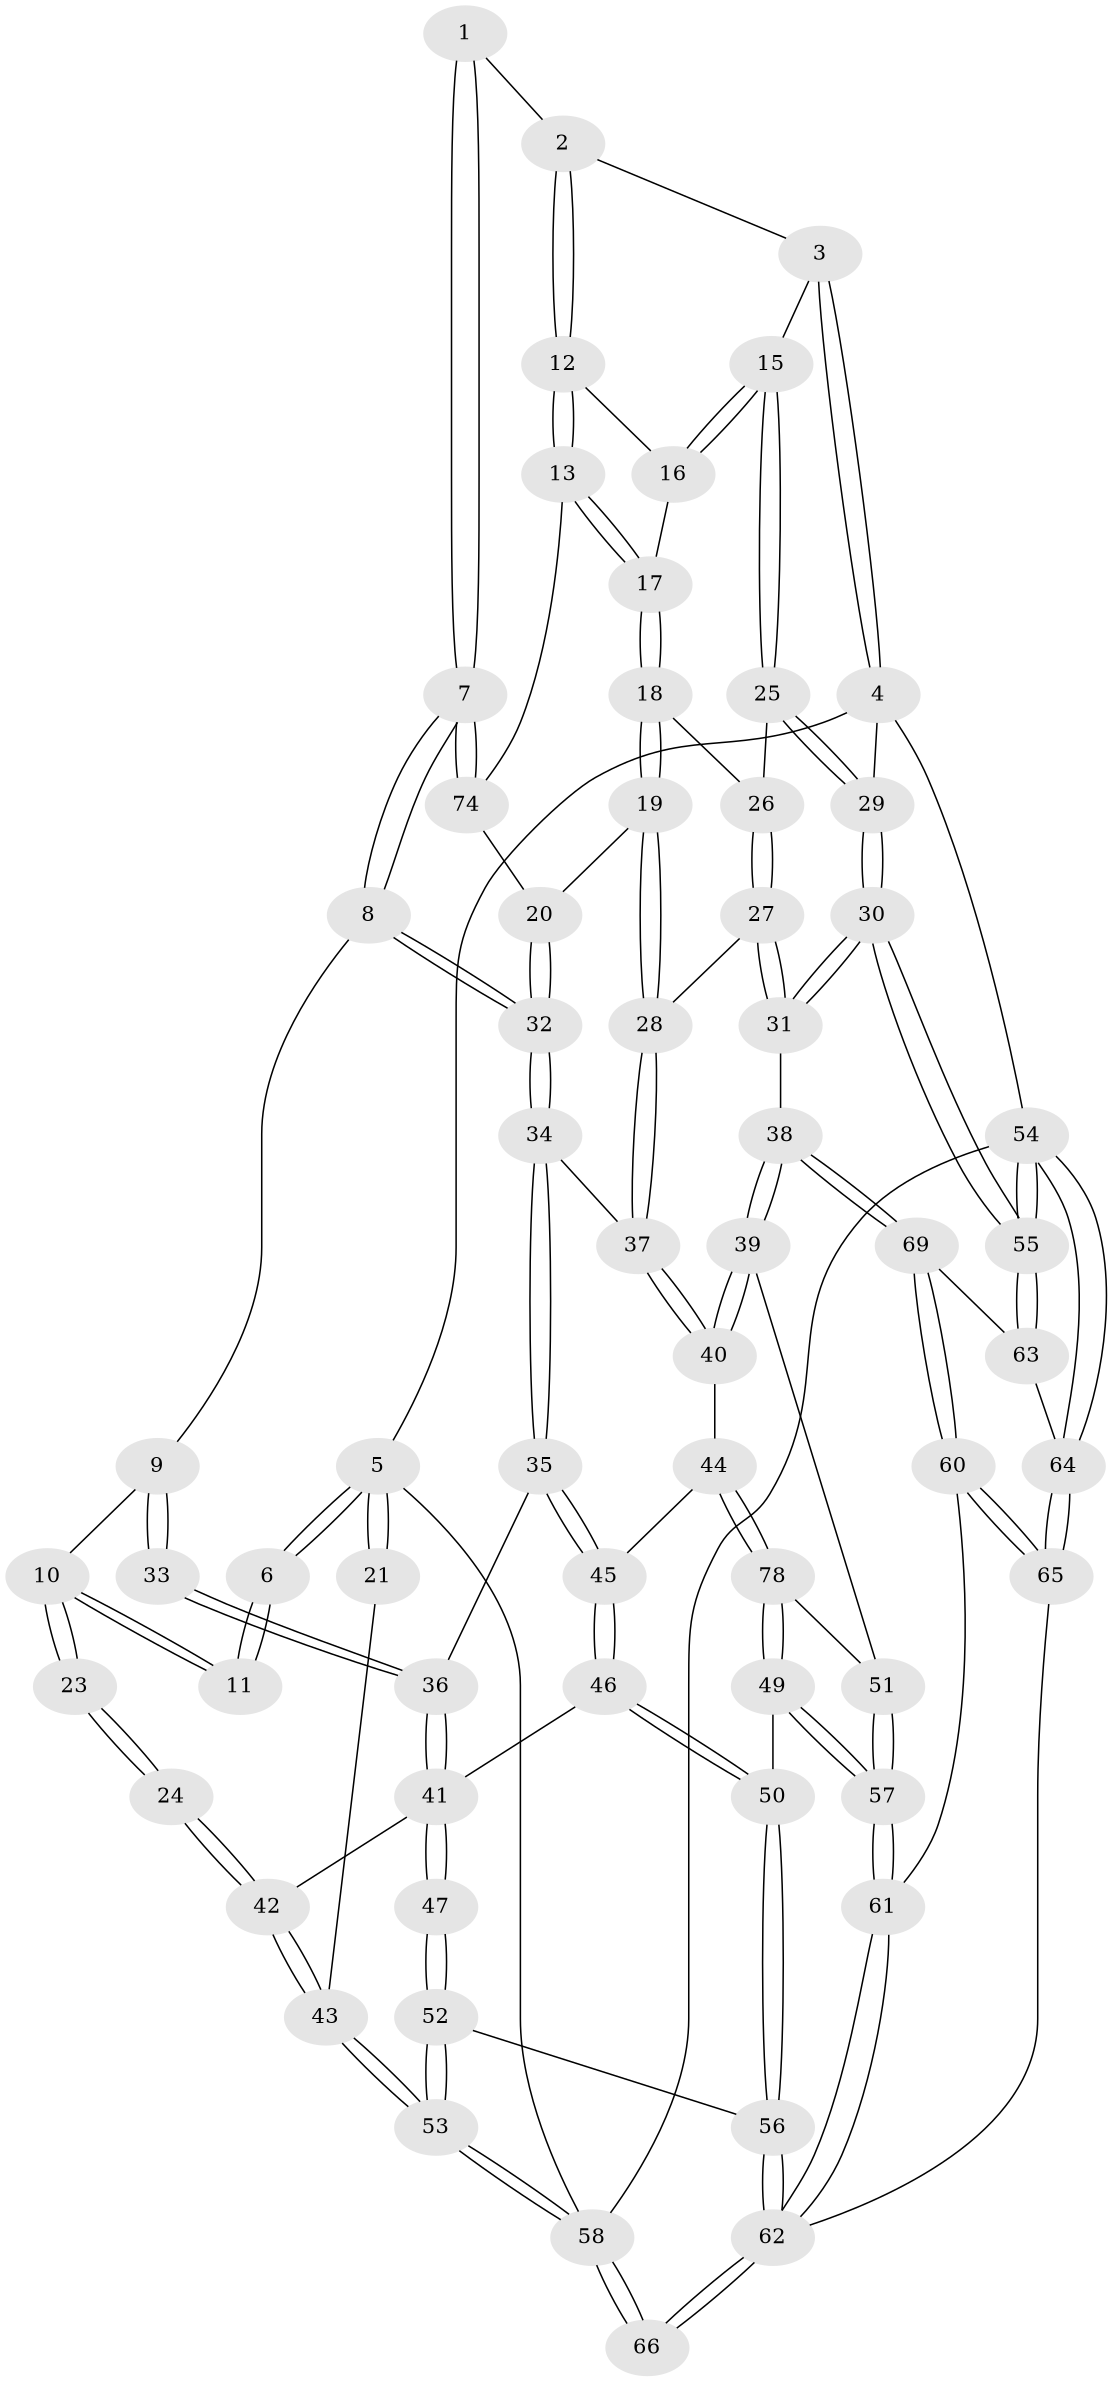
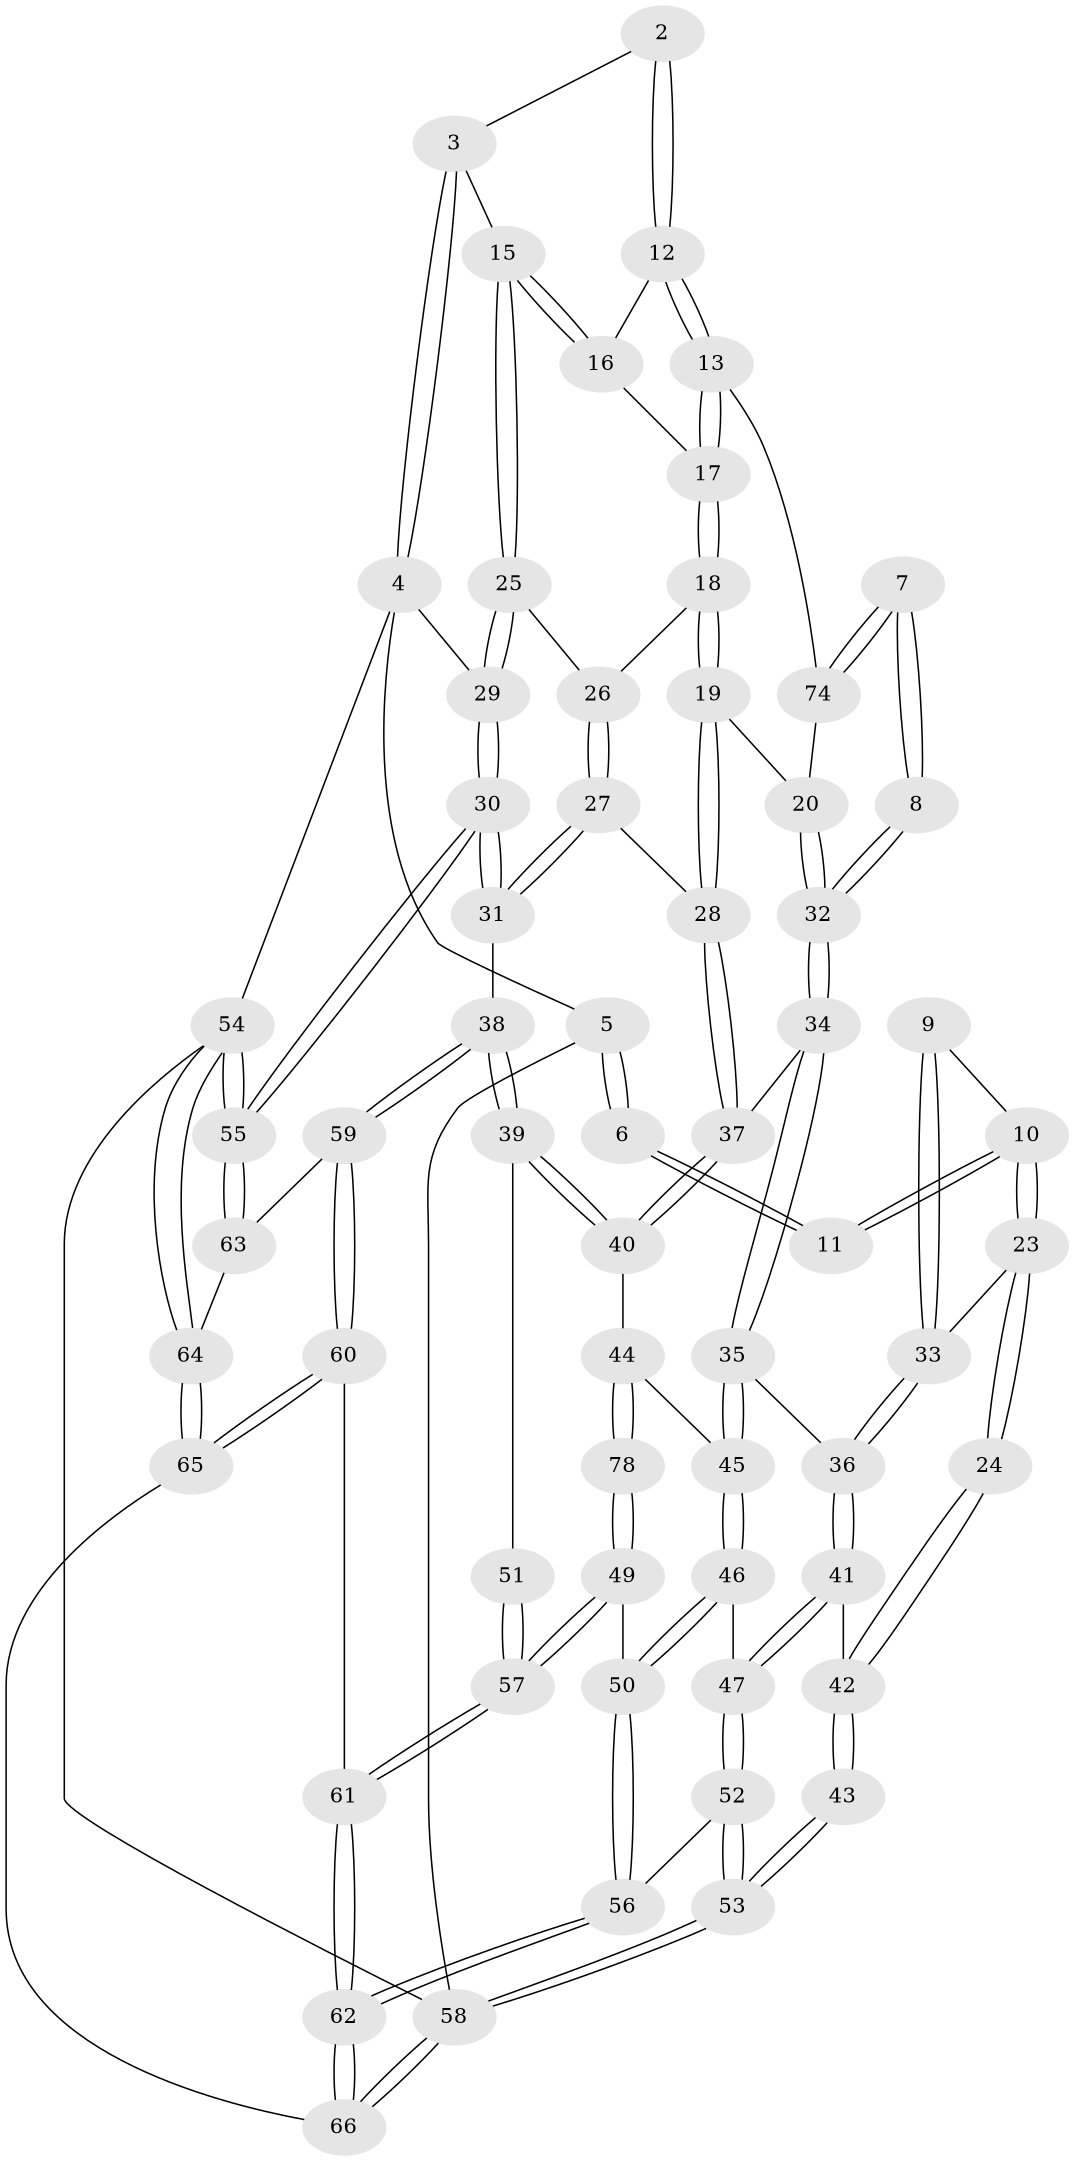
node "1": removed
edge "8" -- "9": removed
node "69": label "69" -> "59"
edge "23" -- "33": added
node "21": removed
edge "78" -- "51": removed
edge "46" -- "41": now "46" -- "47"
edge "65" -- "62": now "65" -- "66"
